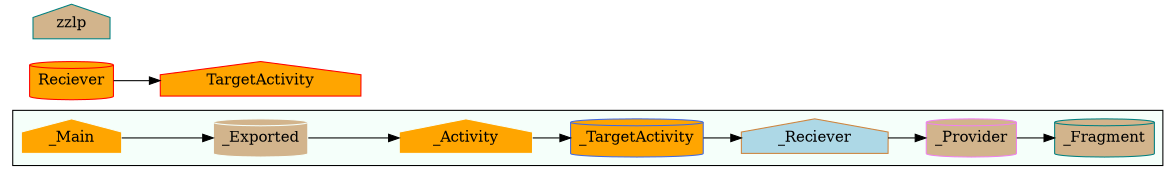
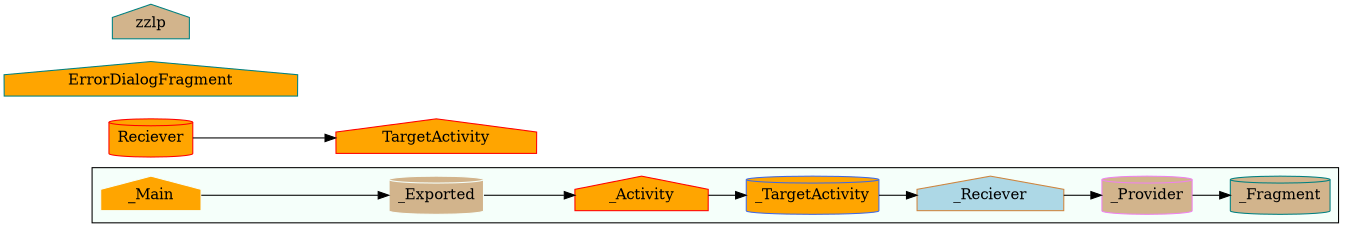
node "ErrorDialogFragment": added
node "_Activity": color mintcream -> red
